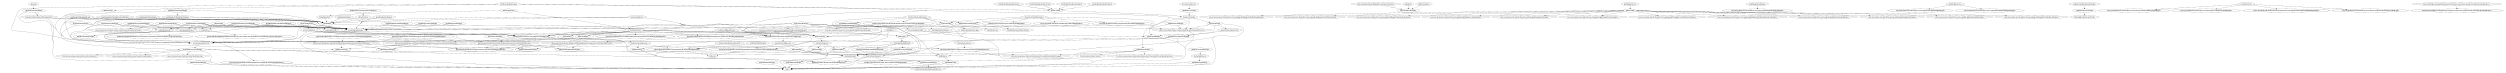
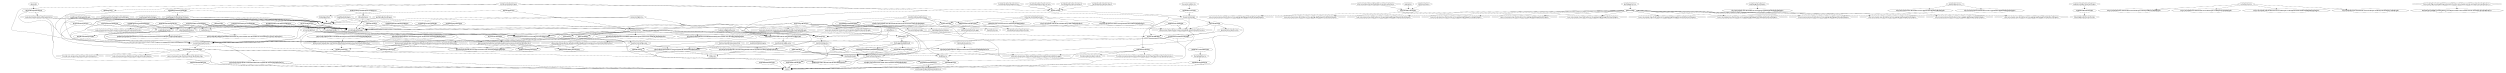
node "LockerBroadcaster": added
node "@Named Integer": removed
